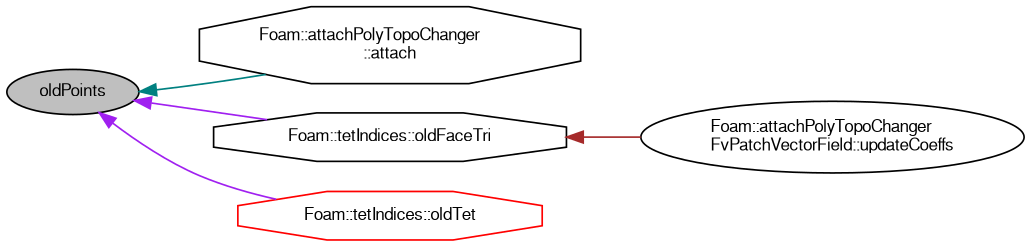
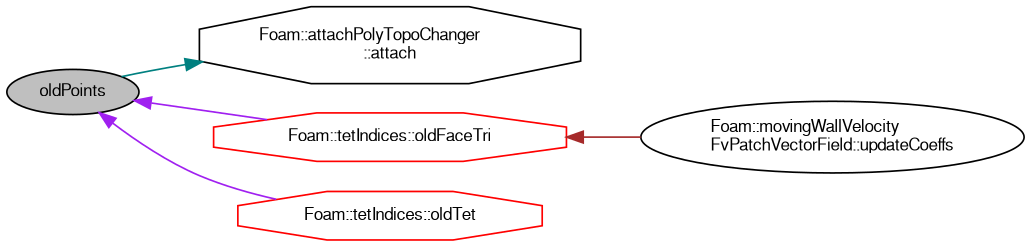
edge "Foam::attachPolyTopoChanger ::attach" -> "oldPoints": reversed
node "Foam::tetIndices::oldFaceTri": color black -> red
node "Foam::attachPolyTopoChanger FvPatchVectorField::updateCoeffs": label "Foam::attachPolyTopoChanger FvPatchVectorField::updateCoeffs" -> "Foam::movingWallVelocity FvPatchVectorField::updateCoeffs"
